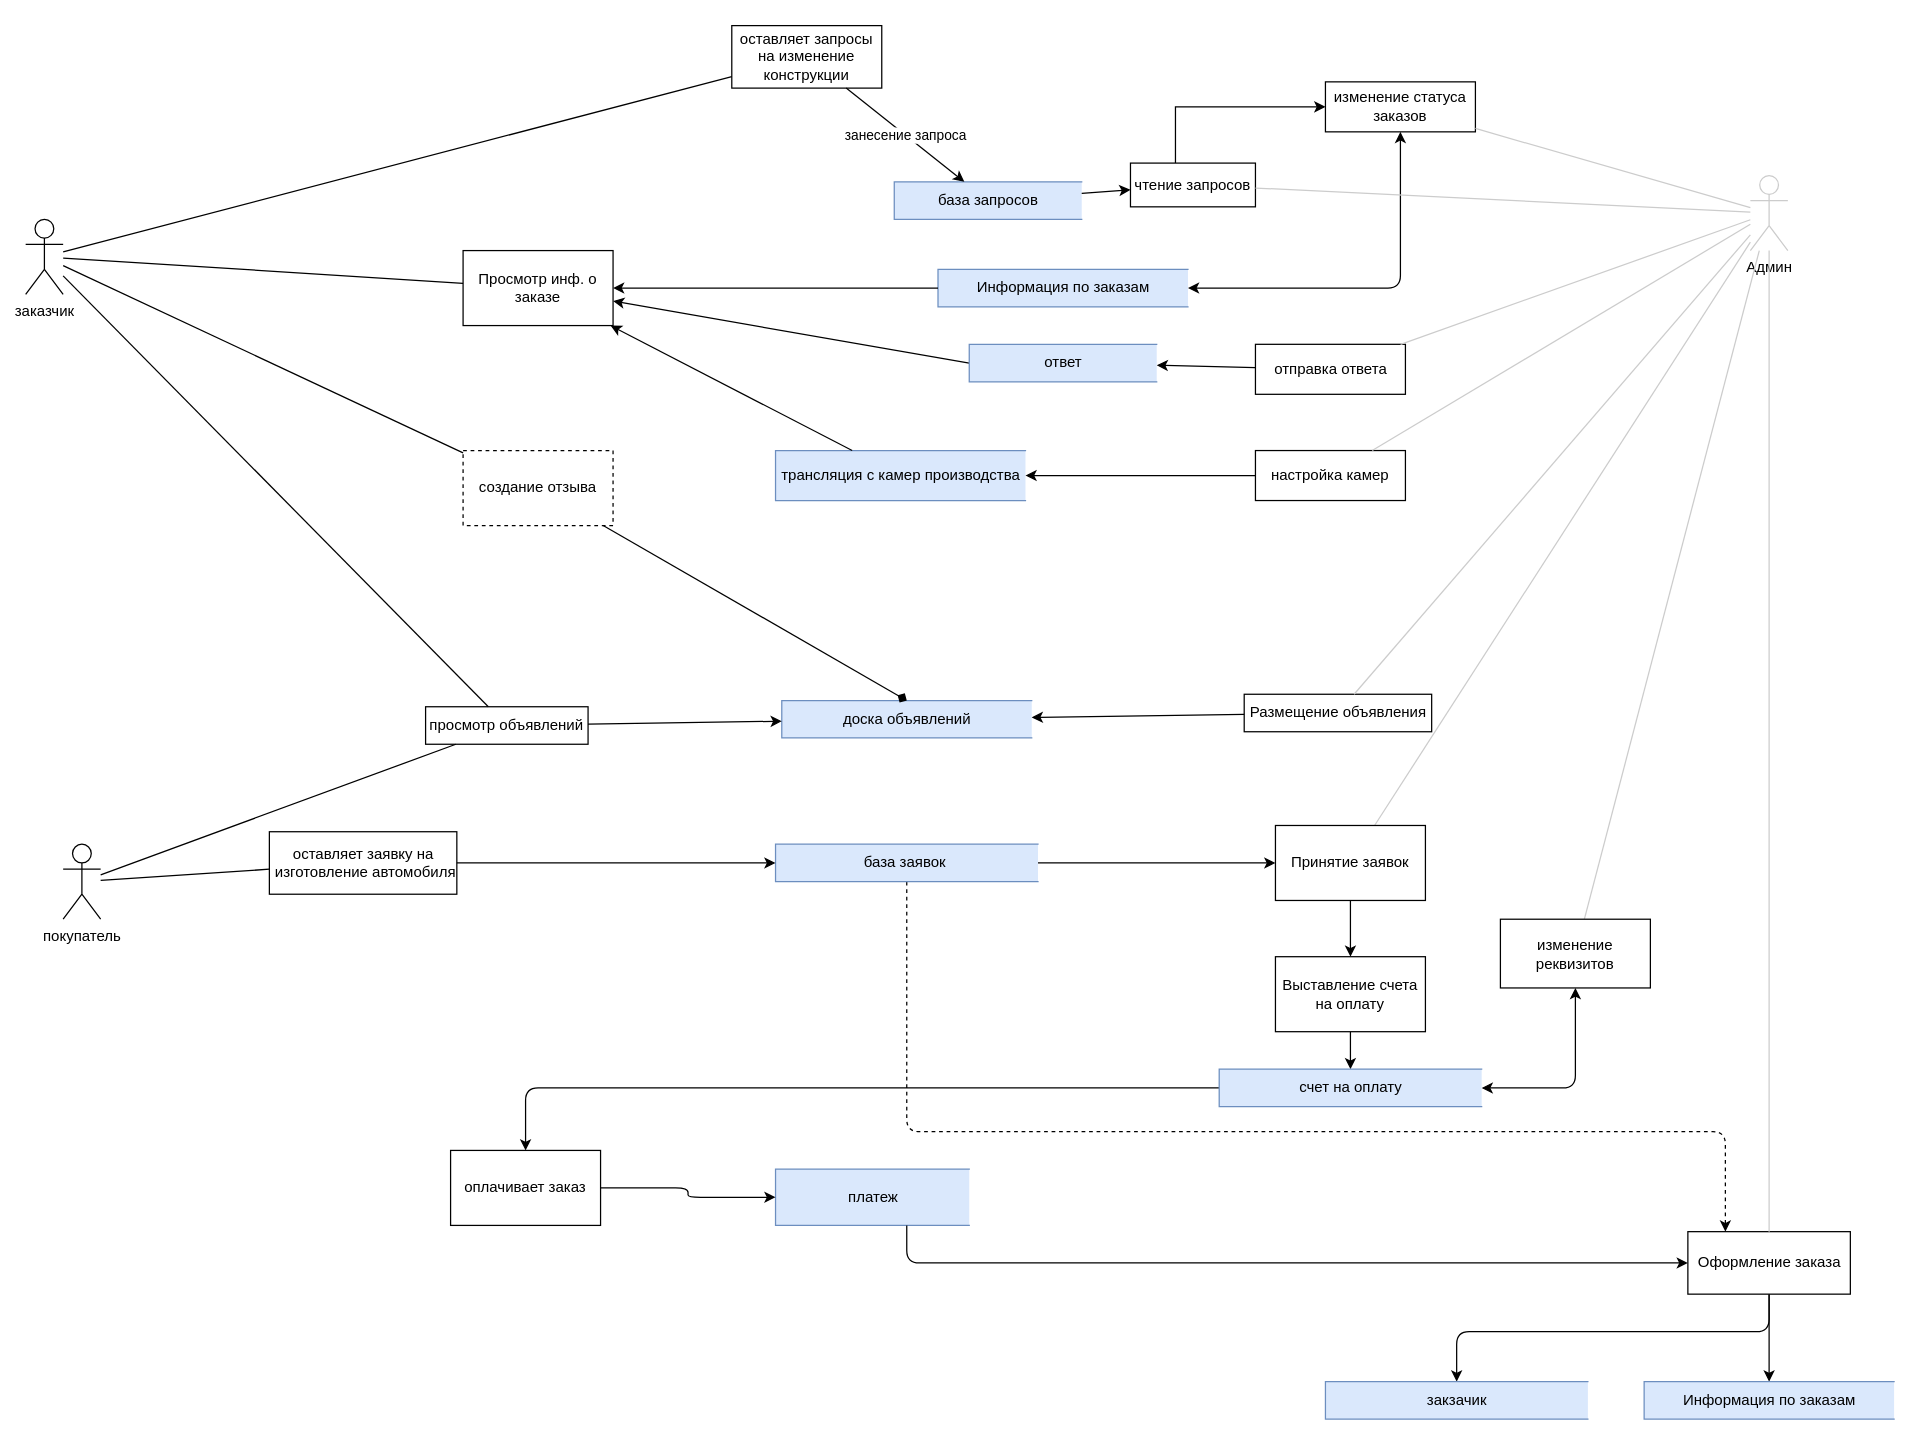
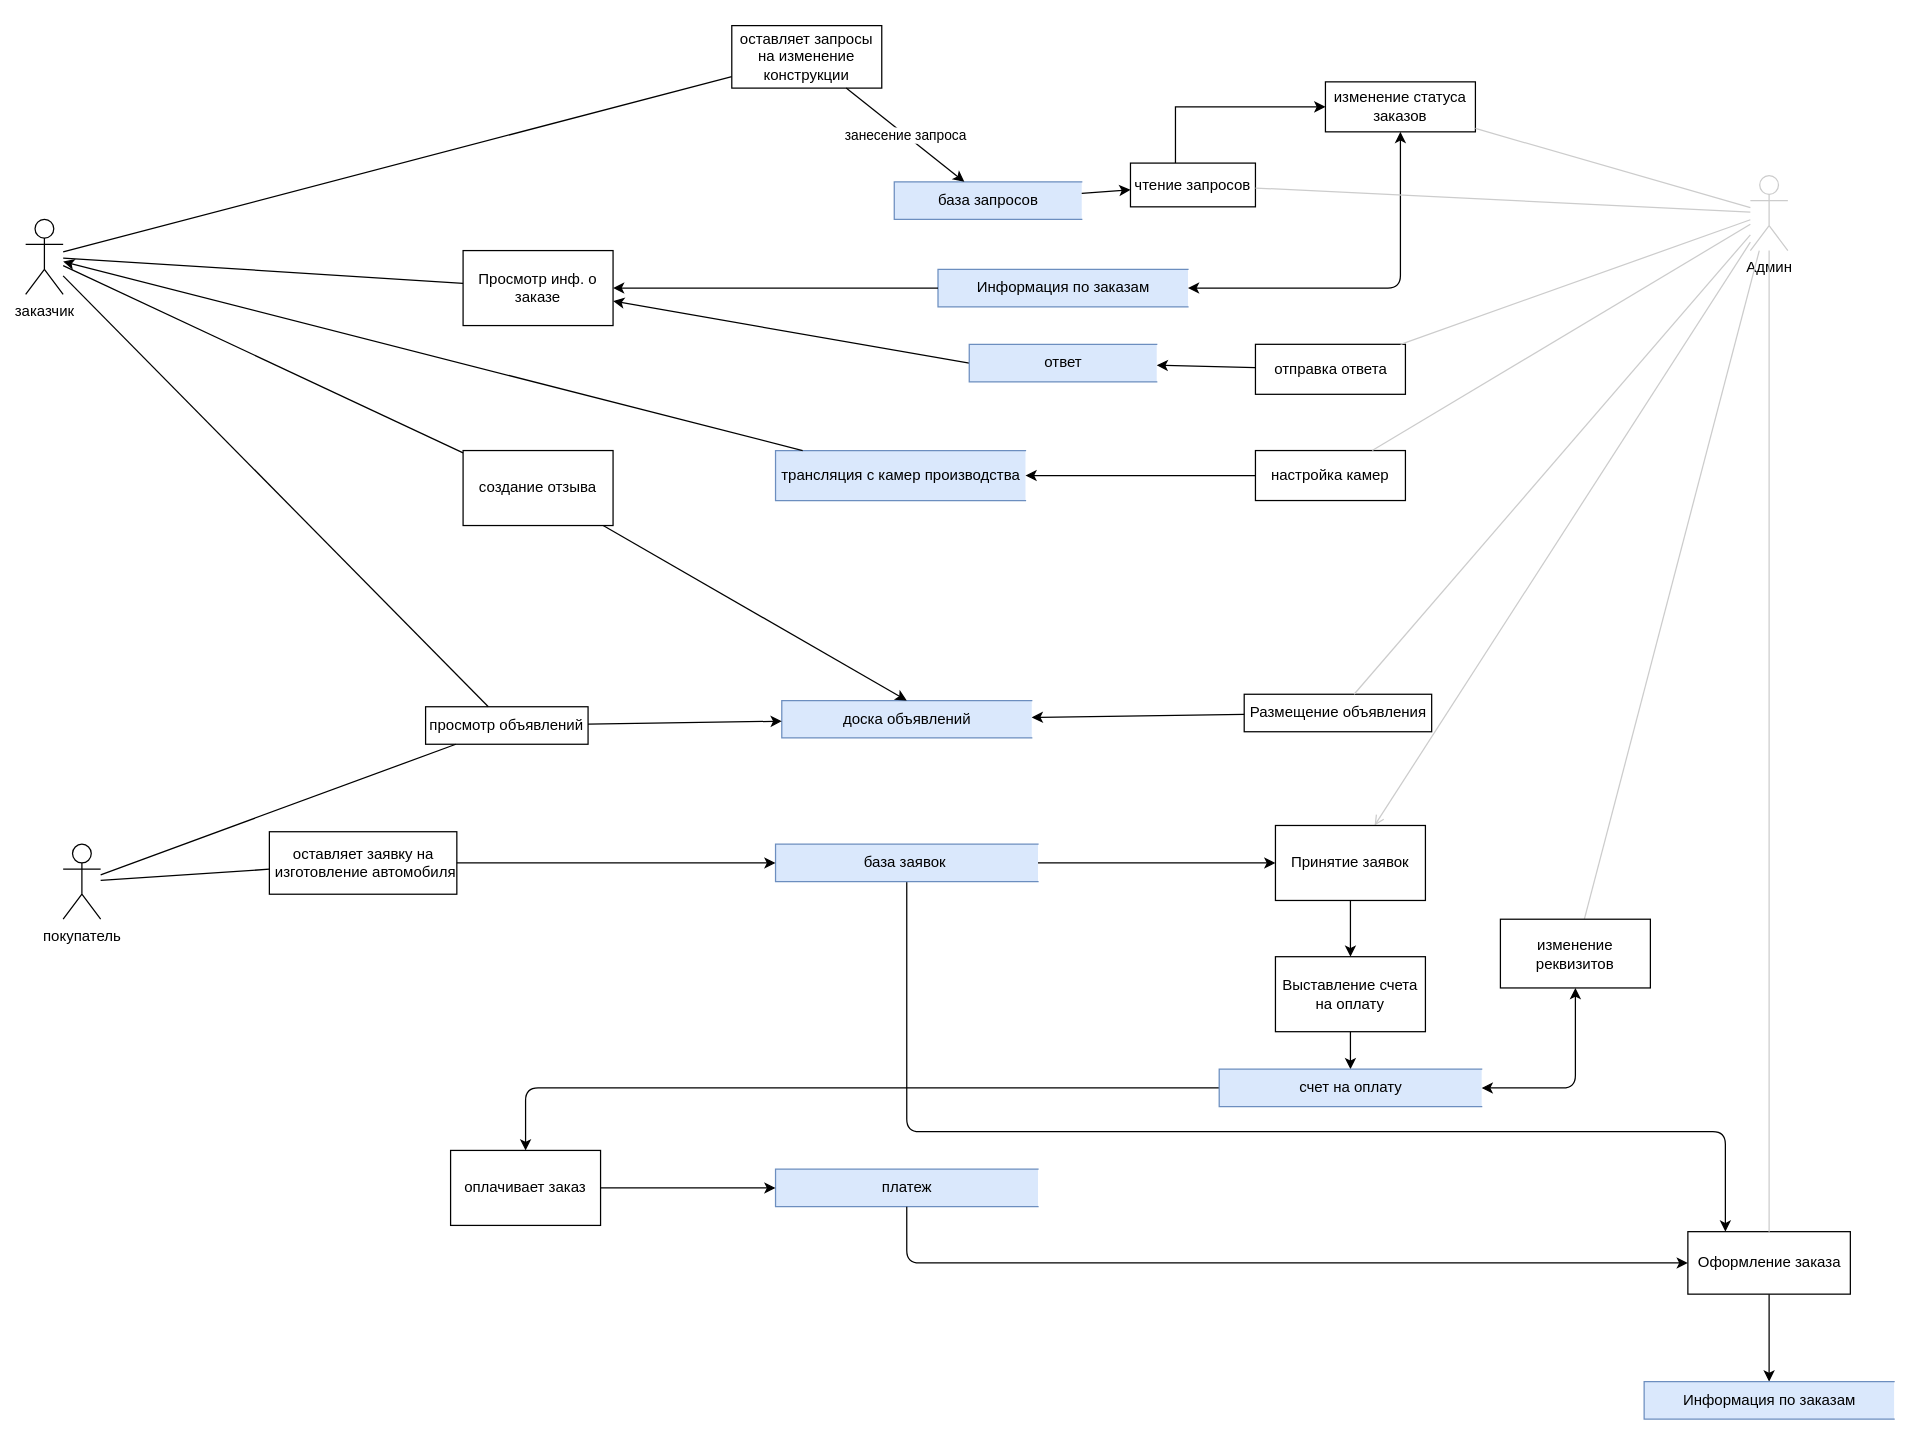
edge "трансляция с камер производства" -> "Просмотр инф. о заказе": now "трансляция с камер производства" -> "заказчик"
node "создание отзыва": style dashed -> solid
edge "создание отзыва" -> "доска объявлений": arrowhead diamond -> classic
edge "Админ" -- "Принятие заявок": arrowhead none -> open
edge "база заявок" -> "Оформление заказа": style dashed -> solid
node "платеж": size 194x56 -> 263x38
edge "Оформление заказа" -> "закзачик": removed
node "закзачик": removed
